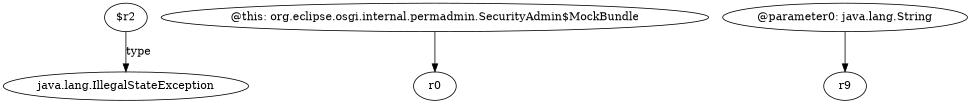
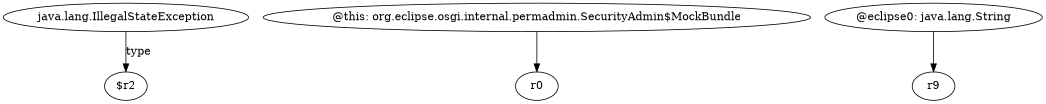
node "@parameter0: java.lang.String": label "@parameter0: java.lang.String" -> "@eclipse0: java.lang.String"
edge "$r2" -> "java.lang.IllegalStateException": reversed
